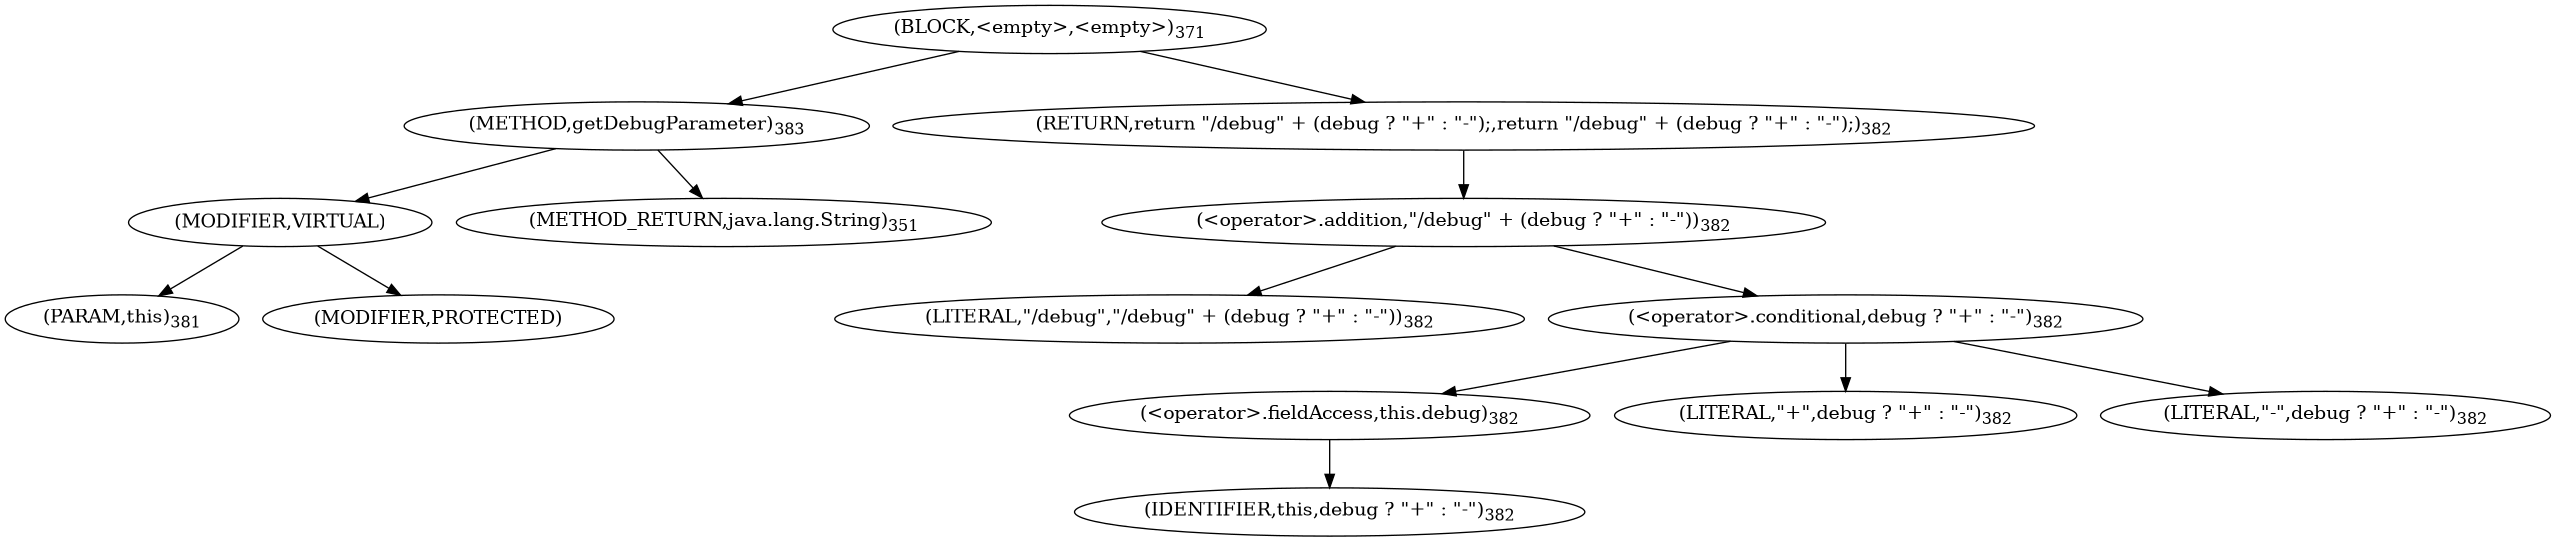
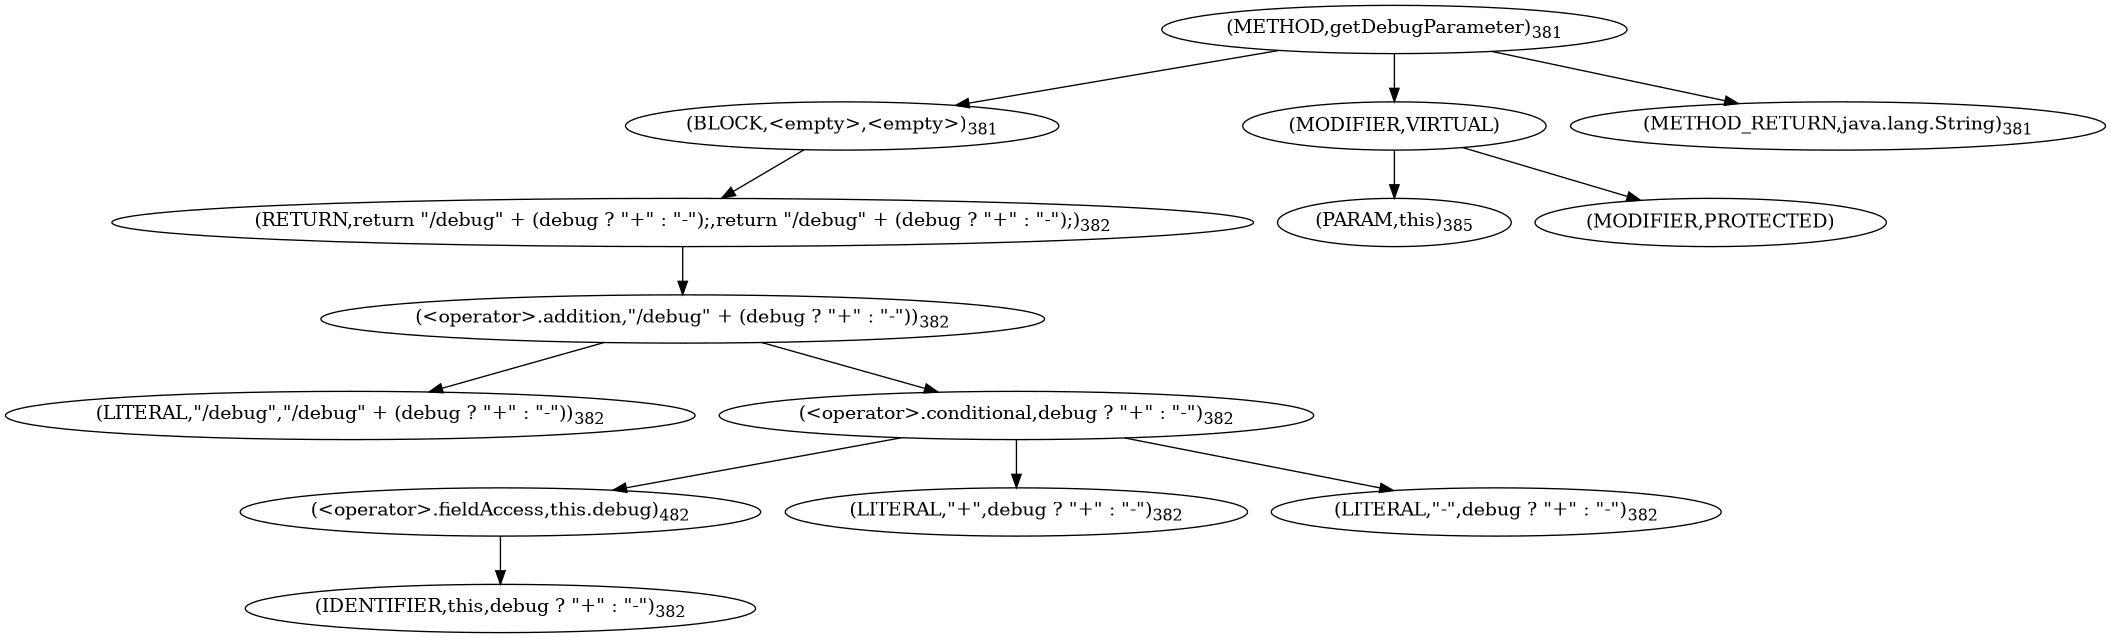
node "(BLOCK,<empty>,<empty>)": text "371" -> "381"
edge "(BLOCK,<empty>,<empty>)" -> "(METHOD,getDebugParameter)": reversed
node "(METHOD,getDebugParameter)": text "383" -> "381"
node "(METHOD_RETURN,java.lang.String)": text "351" -> "381"
node "(PARAM,this)": text "381" -> "385"
node "(<operator>.fieldAccess,this.debug)": text "382" -> "482"
